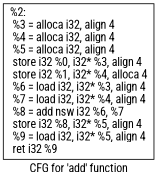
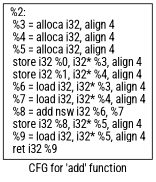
node "%2:": text "store i32 %1, i32* %4, alloca 4" -> "store i32 %1, i32* %4, align 4"
